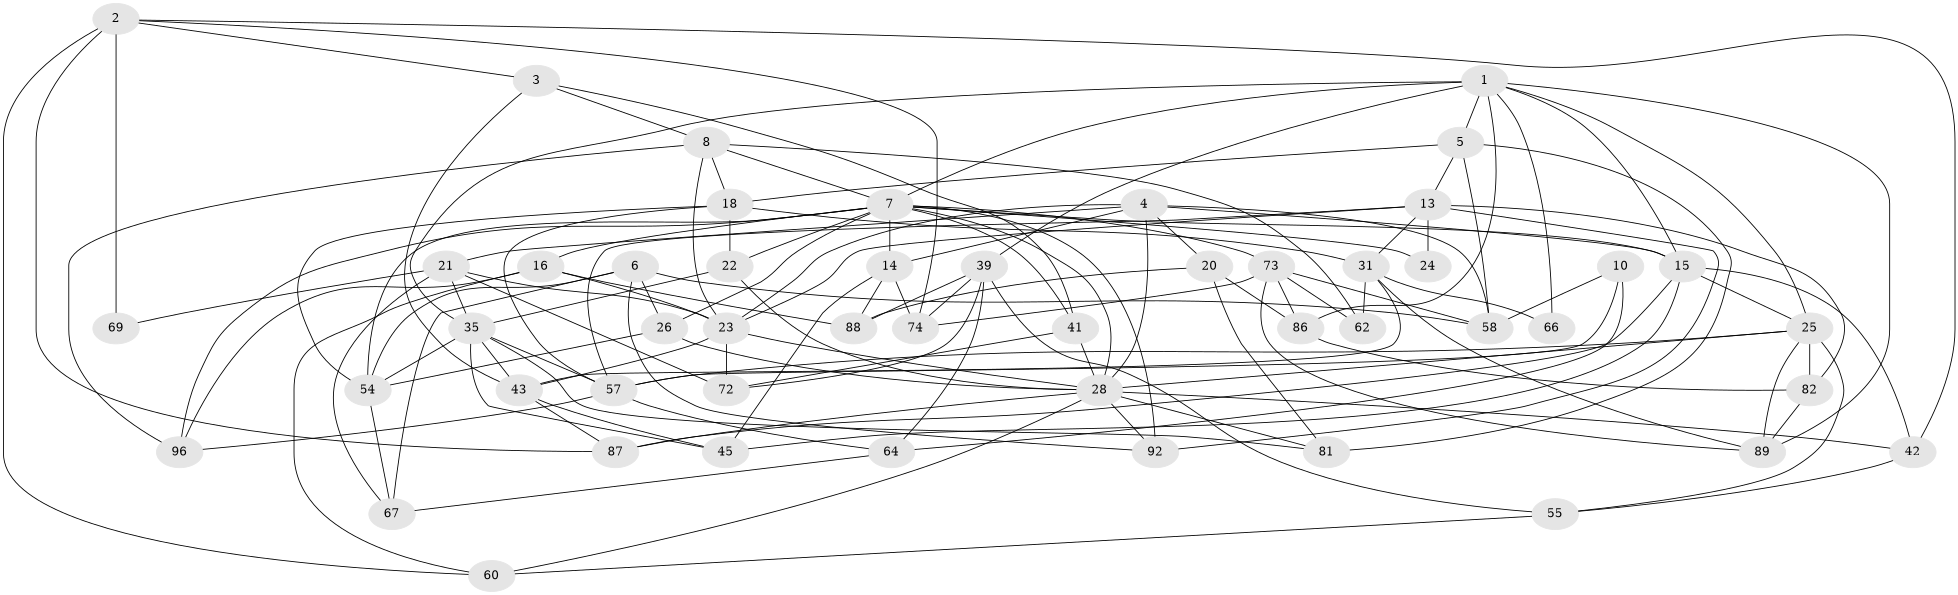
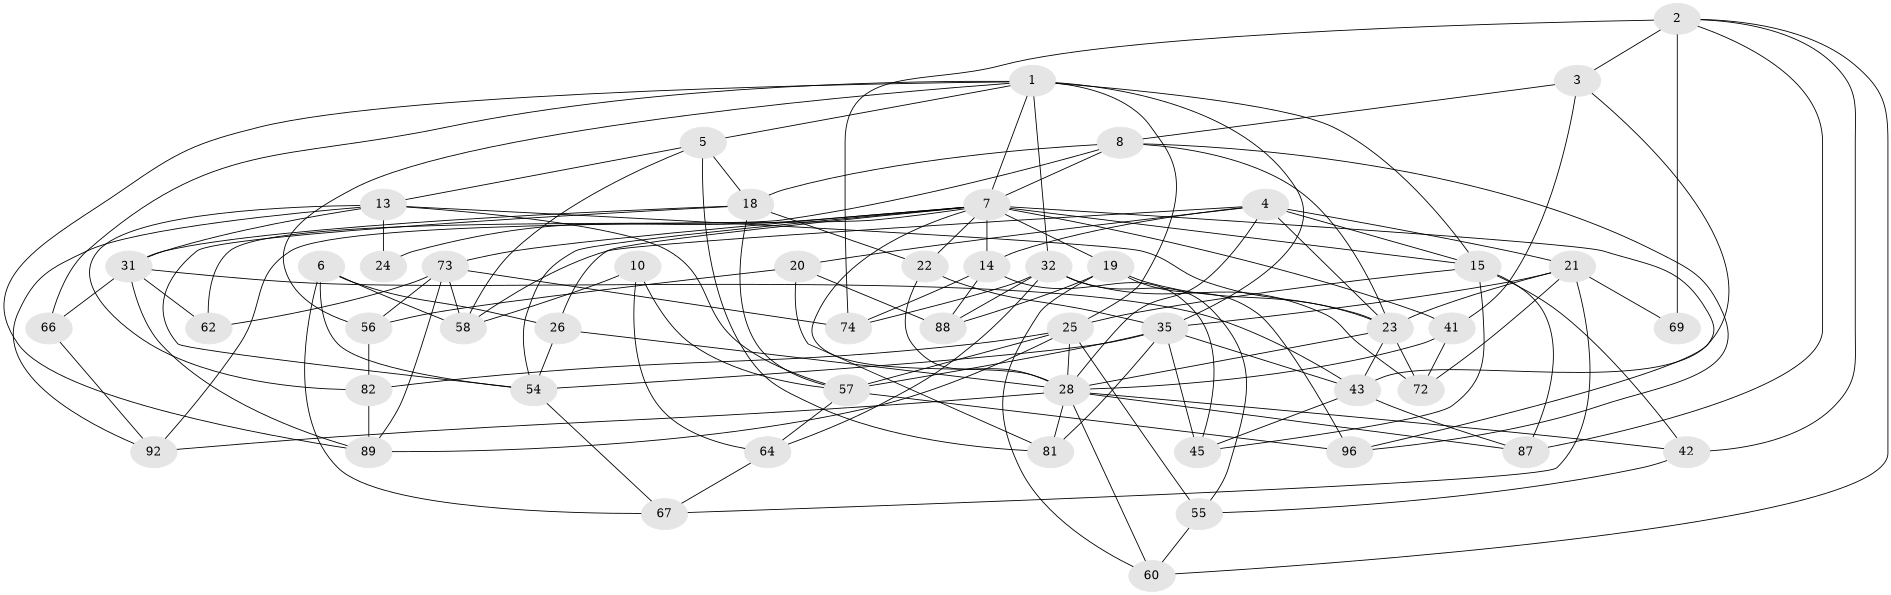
node "16": label "16" -> "19"
node "39": label "39" -> "32"
node "86": label "86" -> "56"
edge "6" -- "92": now "66" -- "92"
